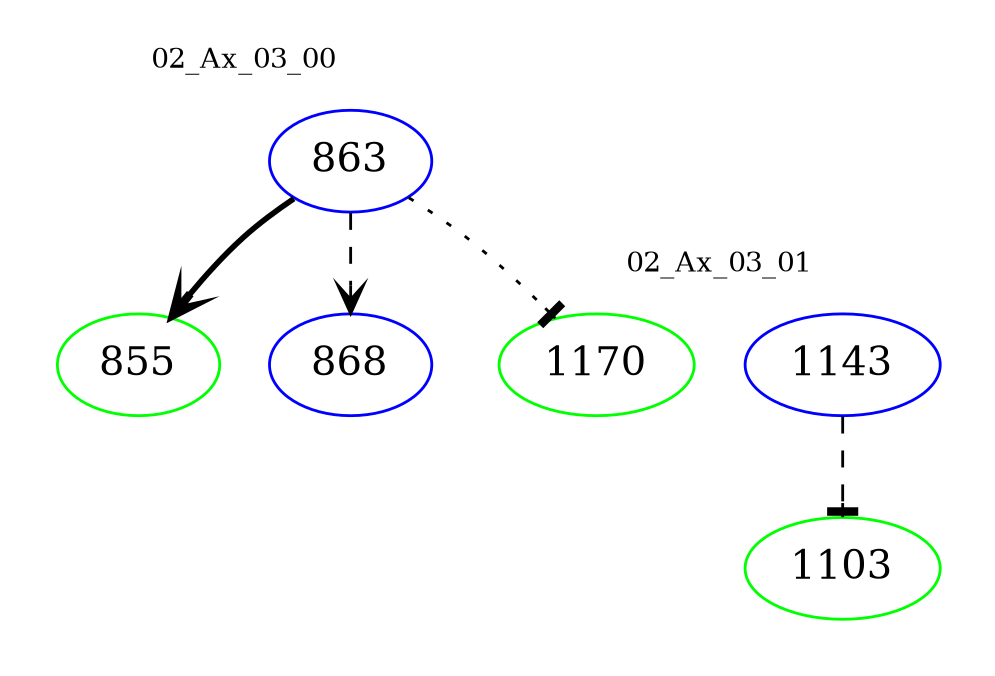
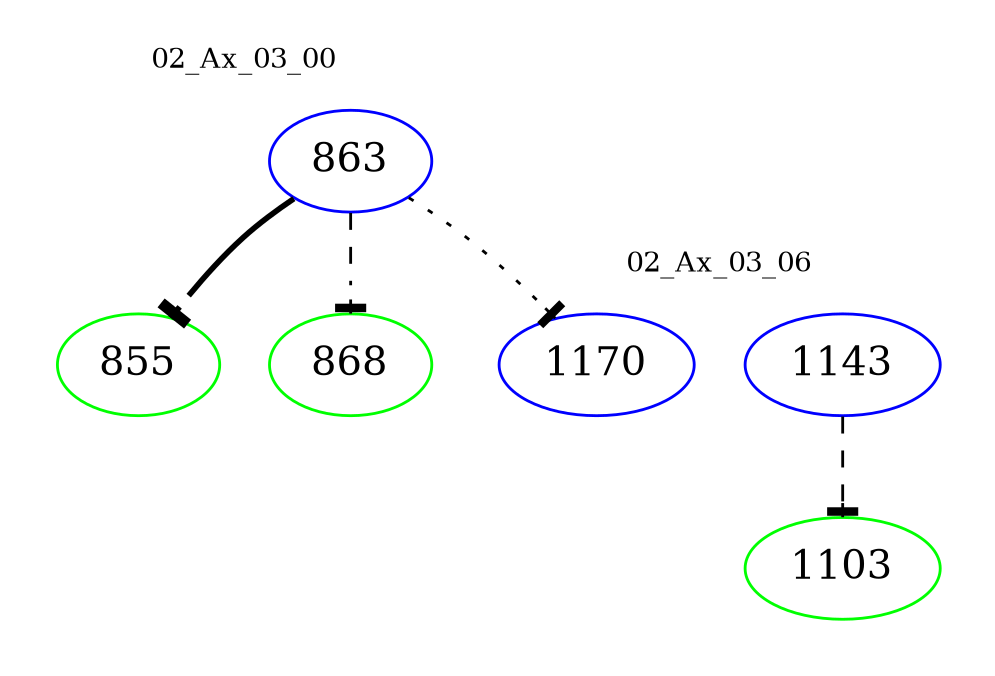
edge "863" -> "855": arrowhead vee -> tee
edge "863" -> "868": arrowhead vee -> tee
cluster "02_Ax_03_01": label "02_Ax_03_01" -> "02_Ax_03_06"
node "868": color blue -> green
node "1170": color green -> blue
